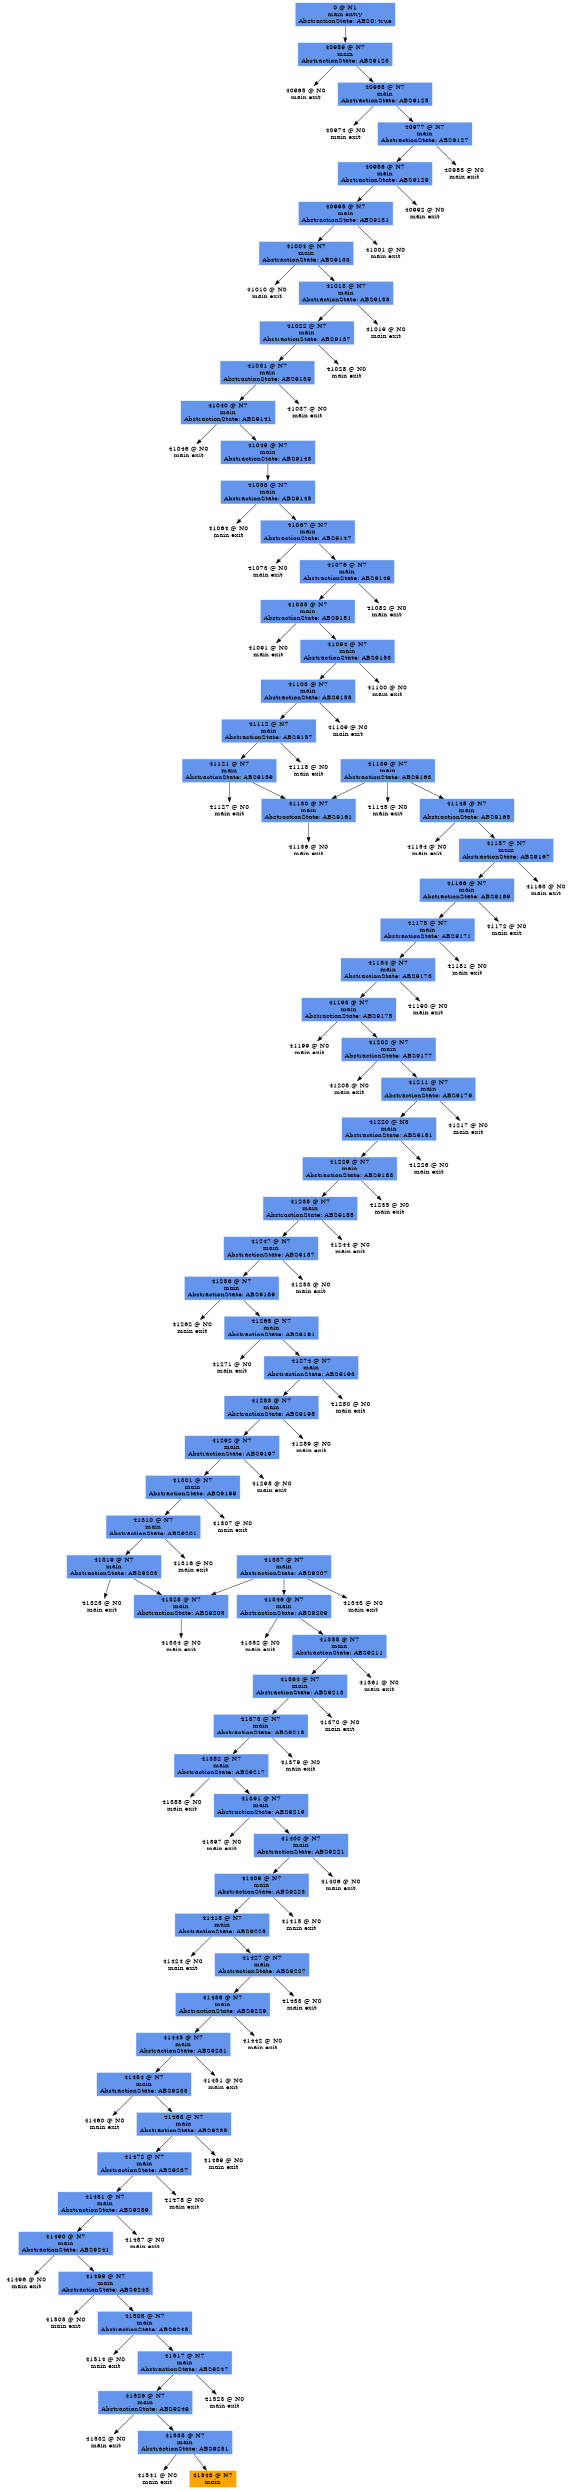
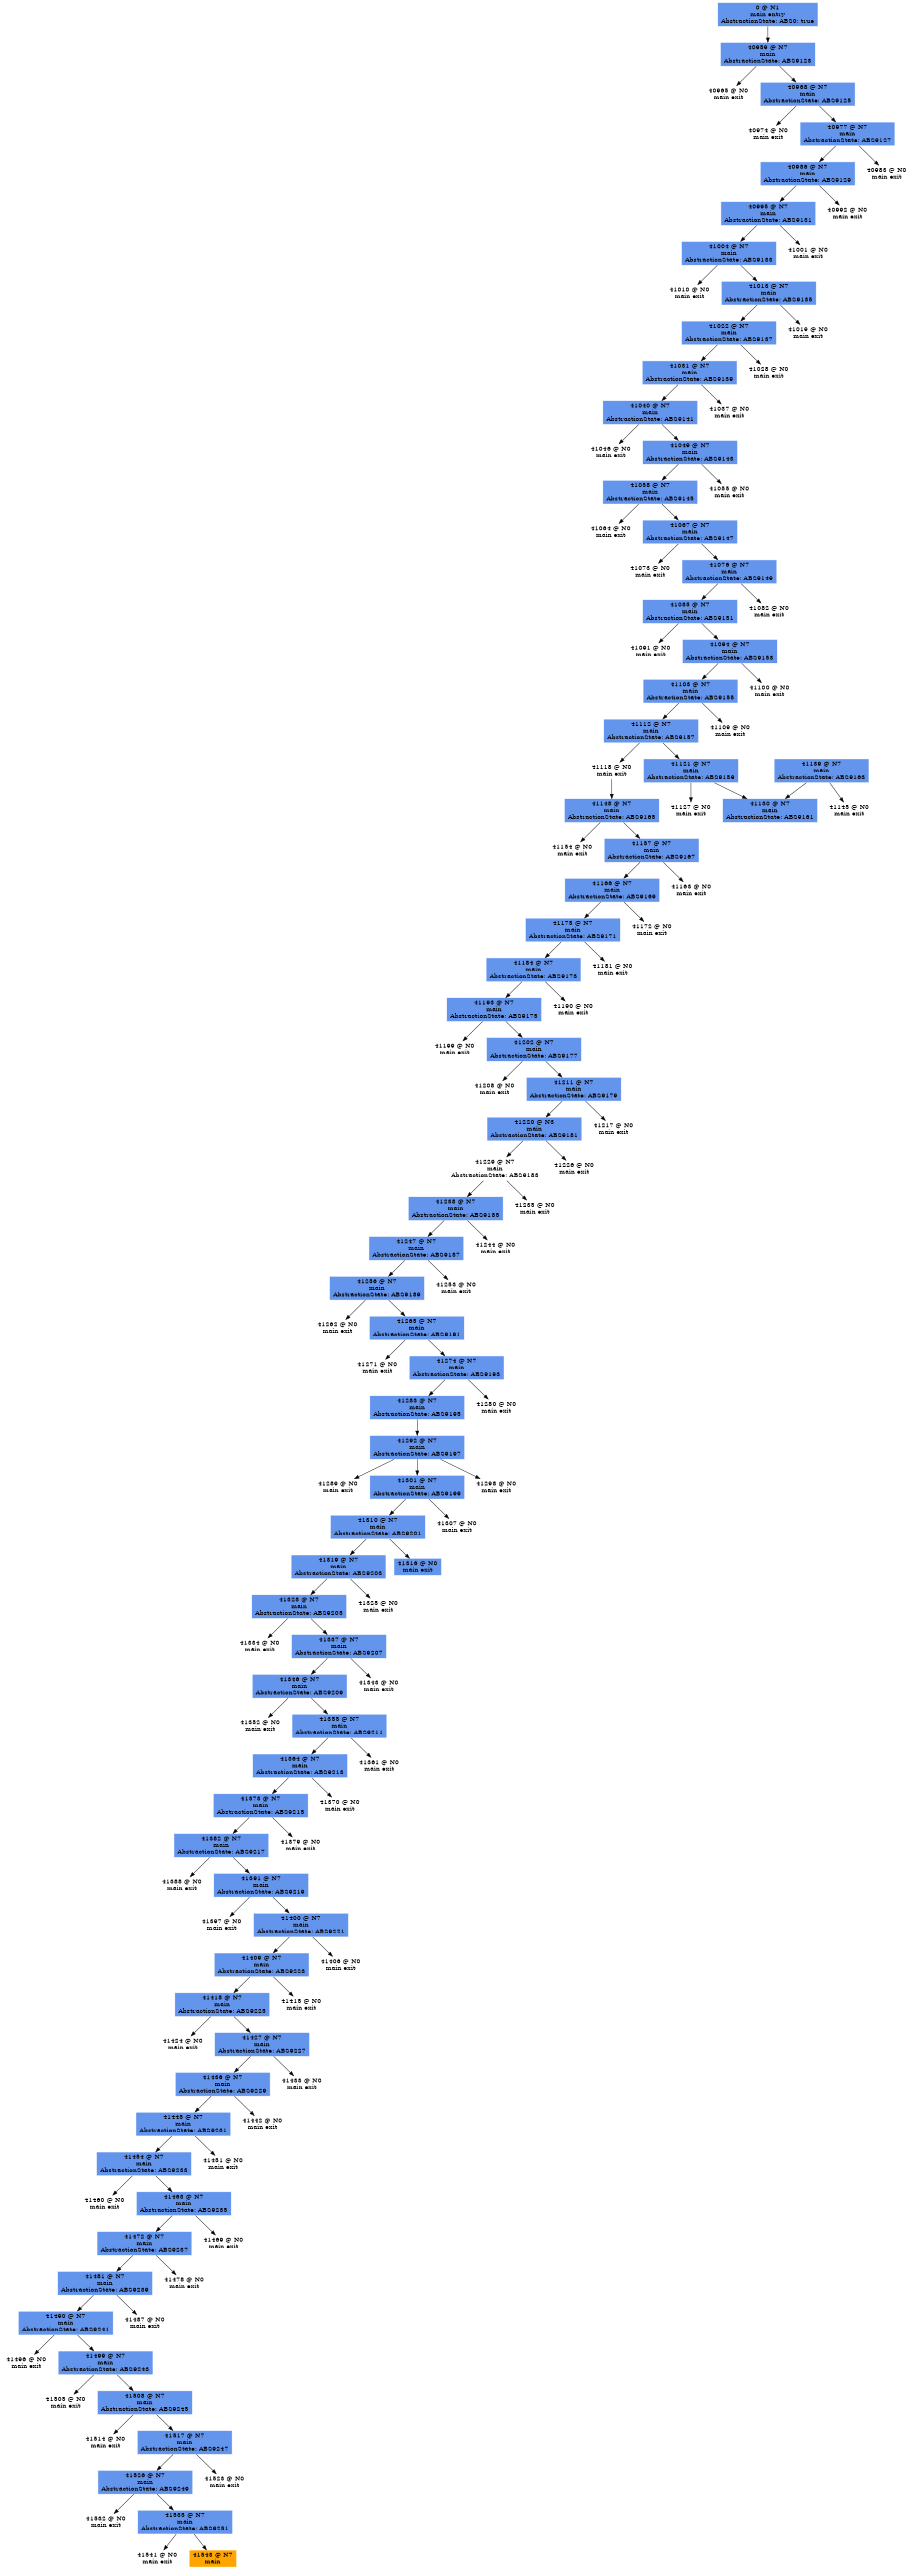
node "41055 @ N0 main exit": added
edge "41139 @ N7 main AbstractionState: ABS9163" -> "41148 @ N7 main AbstractionState: ABS9165": now "41118 @ N0 main exit" -> "41148 @ N7 main AbstractionState: ABS9165"
node "41136 @ N0 main exit": removed
node "41229 @ N7 main AbstractionState: ABS9183": fillcolor cornflowerblue -> white
edge "41283 @ N7 main AbstractionState: ABS9195" -> "41289 @ N0 main exit": now "41292 @ N7 main AbstractionState: ABS9197" -> "41289 @ N0 main exit"
node "41316 @ N0 main exit": fillcolor white -> cornflowerblue
edge "41337 @ N7 main AbstractionState: ABS9207" -> "41328 @ N7 main AbstractionState: ABS9205": reversed
